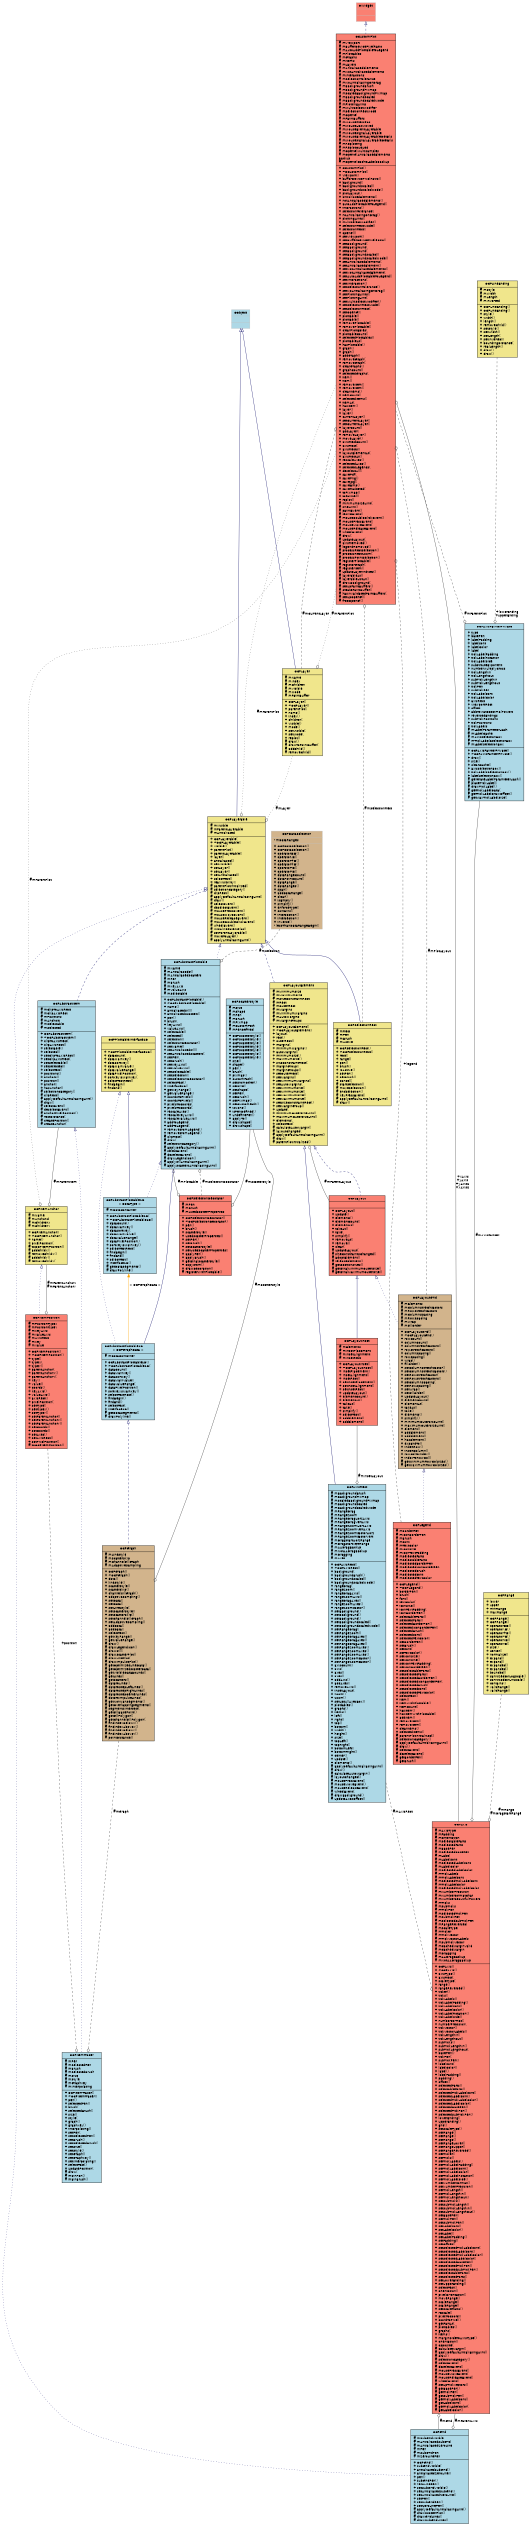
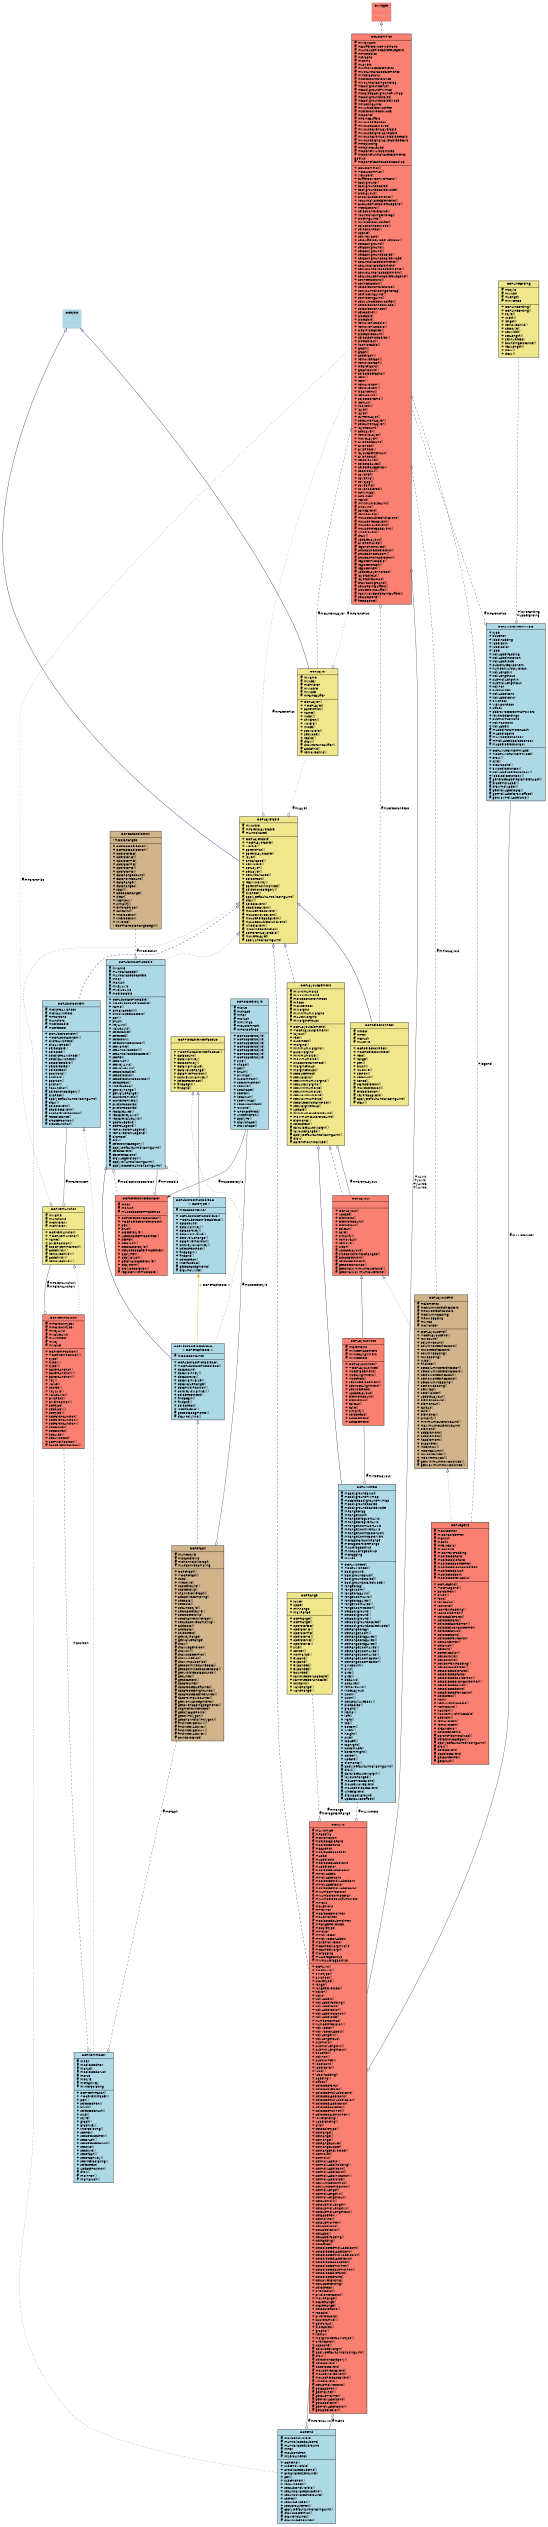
node "QCPDataSelection": color grey75 -> black
edge "QCPScatterStyle" -> "QCPSelectionDecorator": arrowhead odiamond -> normal
edge "QCPAxis" -> "QCPLayerable": added
